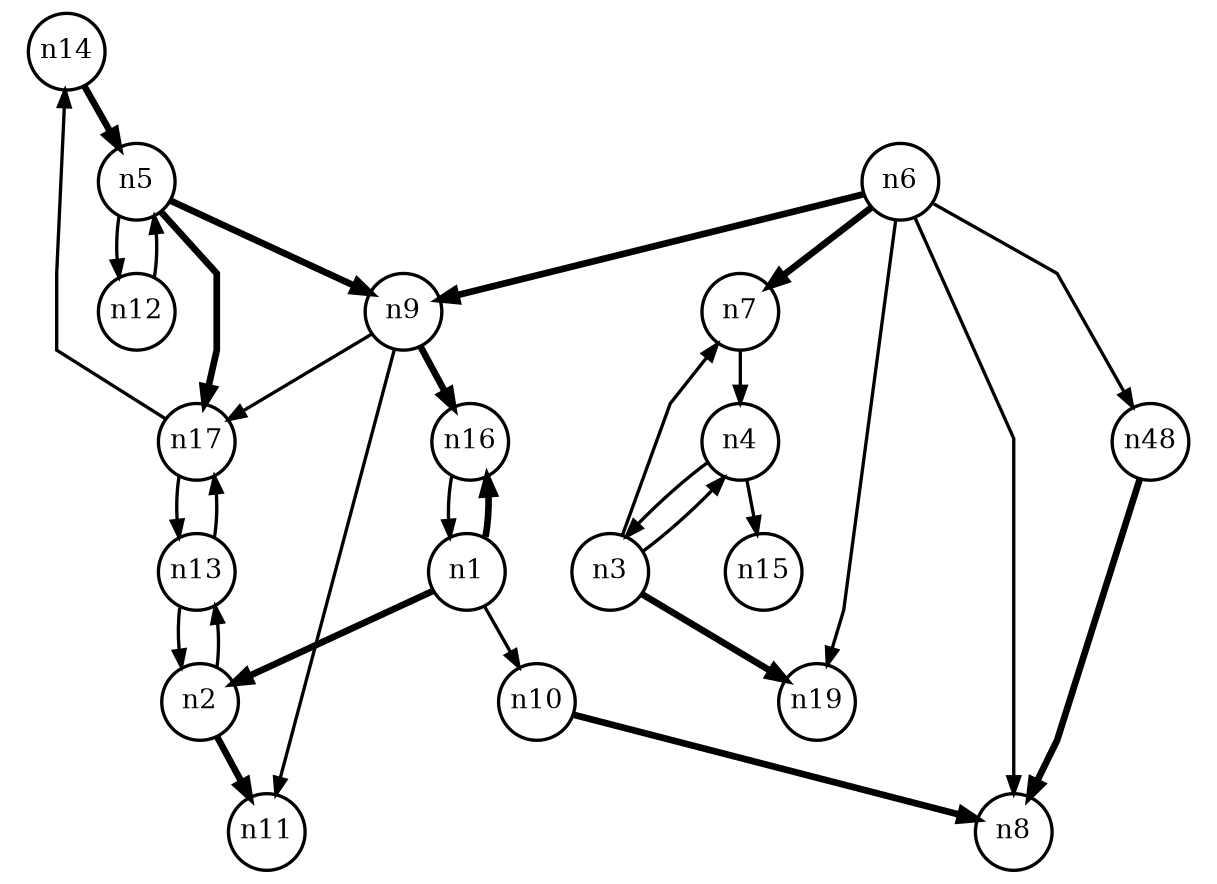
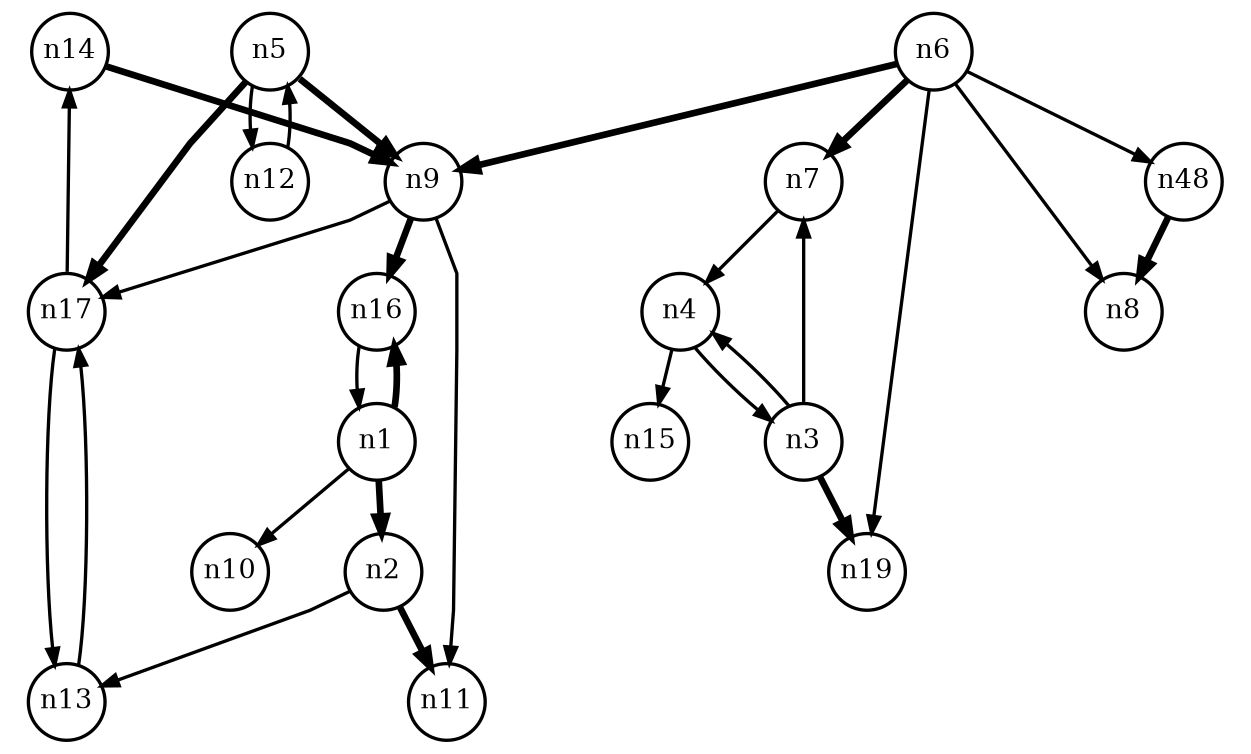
edge "n14" -> "n5": now "n14" -> "n9"
edge "n13" -> "n2": removed
edge "n10" -> "n8": removed
